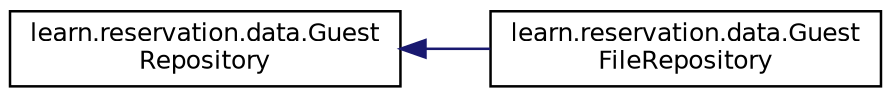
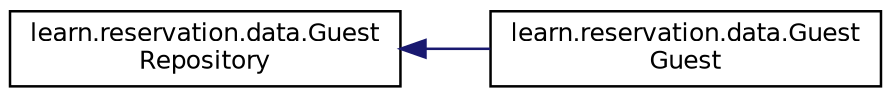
node "learn.reservation.data.Guest FileRepository": label "learn.reservation.data.Guest FileRepository" -> "learn.reservation.data.Guest Guest"
